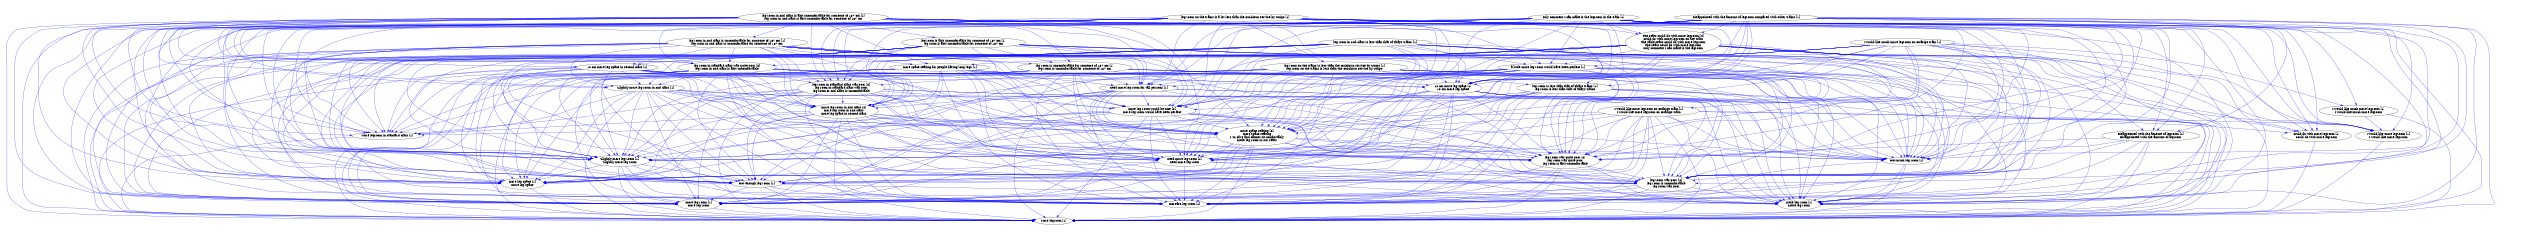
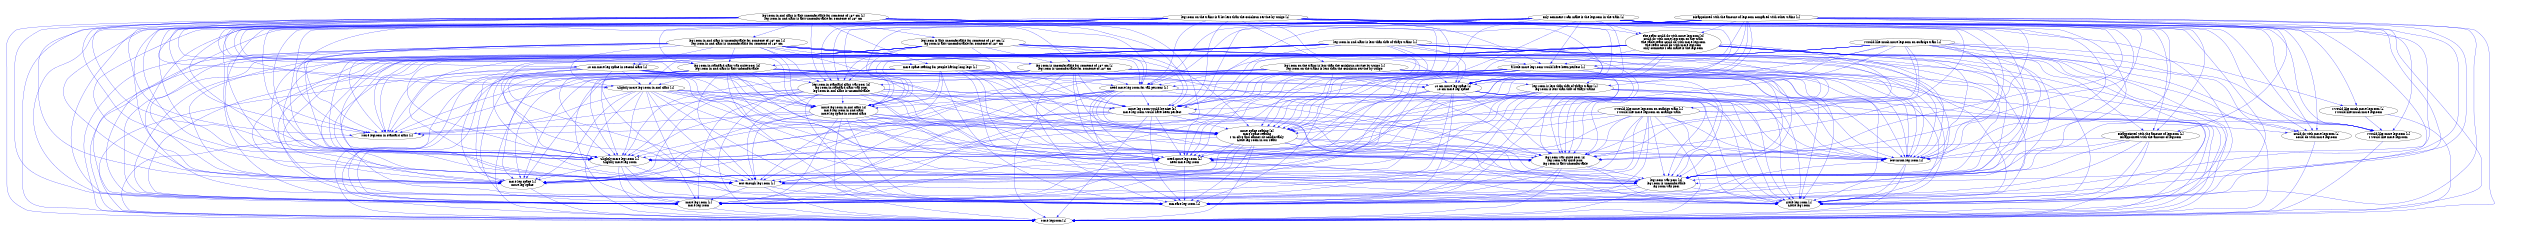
edge "I would like much more legroom on Quasigo train [1]" -> "more space seating for people having long legs [1]": now "I would like much more legroom on Quasigo train [1]" -> "More legroom in standard class [1]"
edge "Slightly more leg room [1] Slightly more leg room" -> "Not enough leg room [1]": now "need more leg room for tall persons [1]" -> "Not enough leg room [1]"
